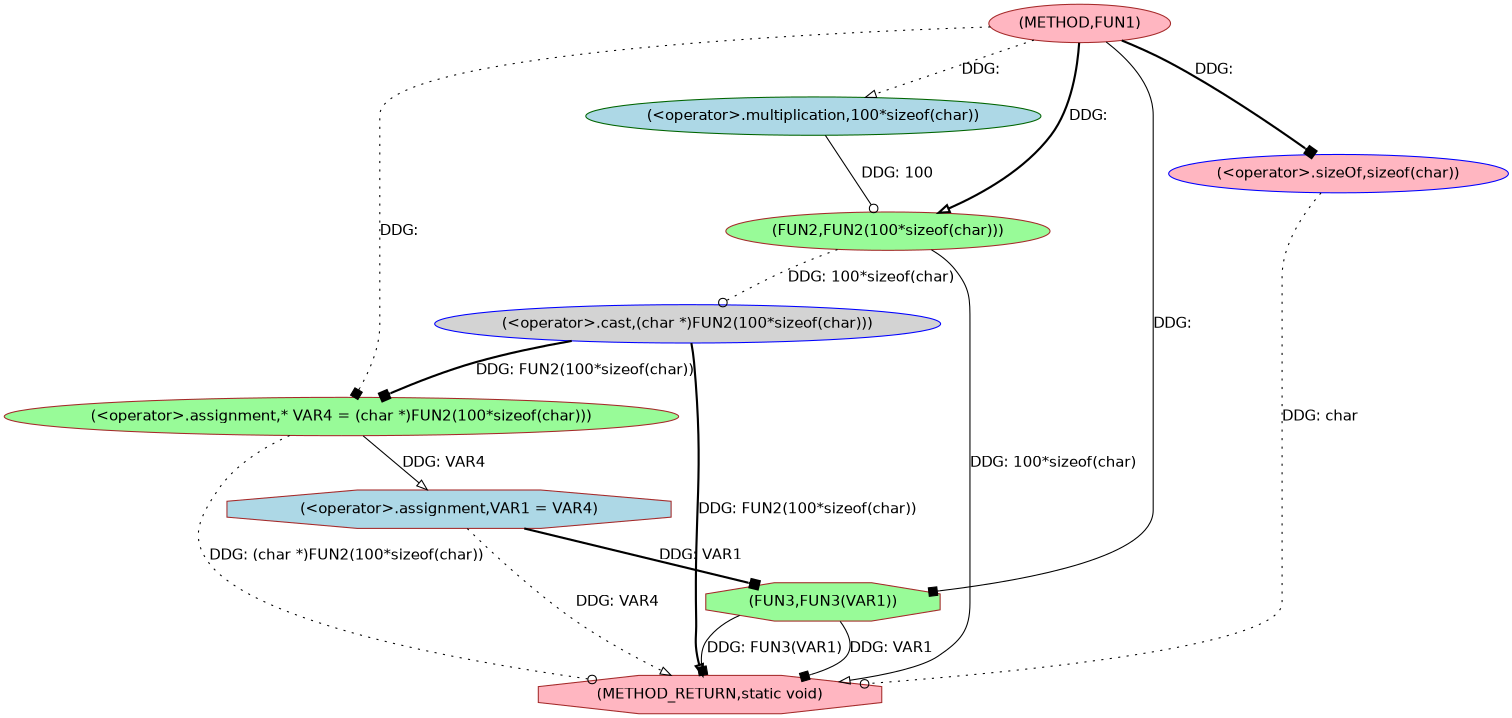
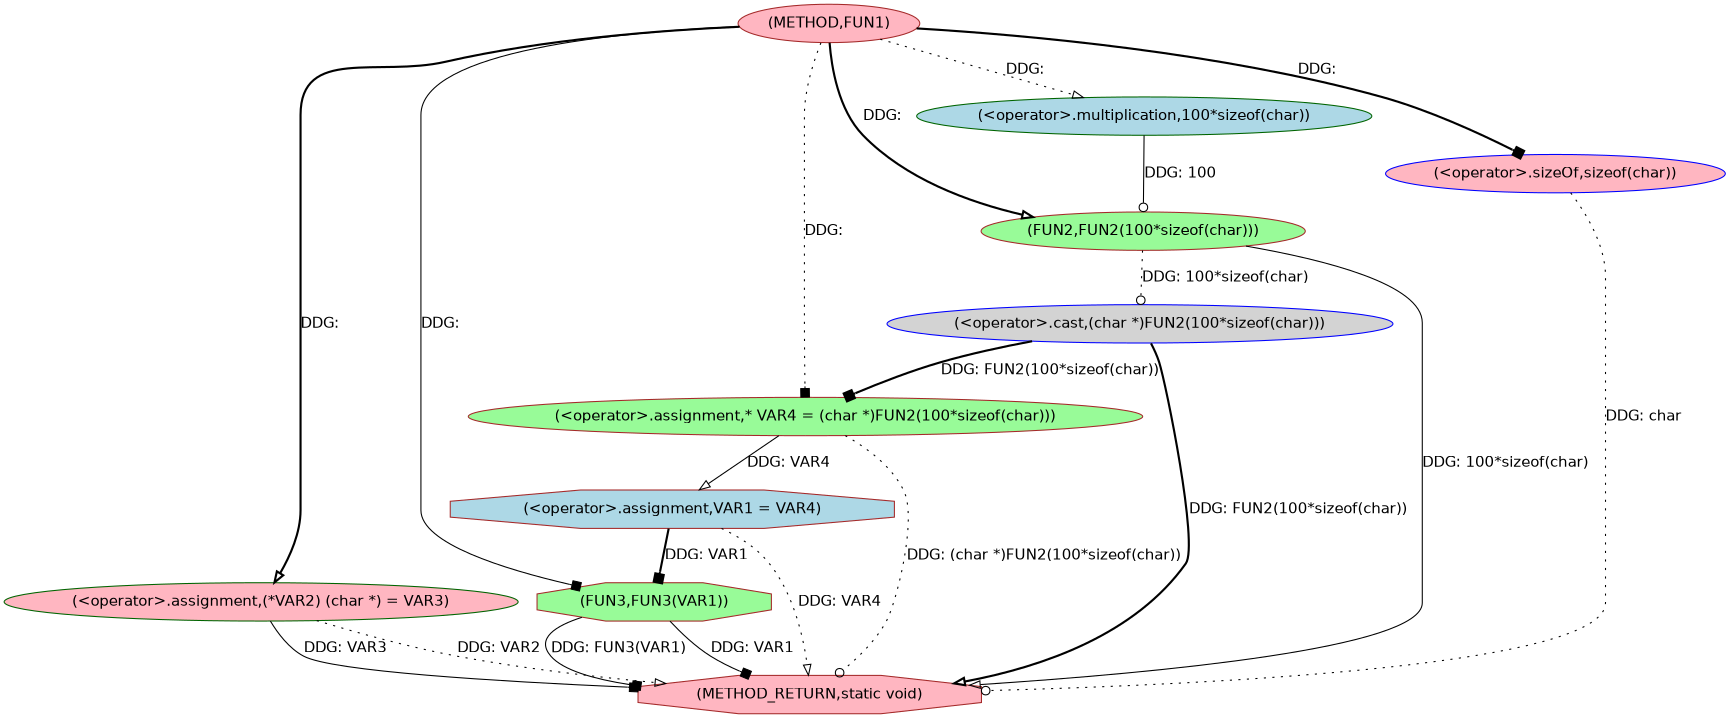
node "(<operator>.assignment,(*VAR2) (char *) = VAR3)": added
